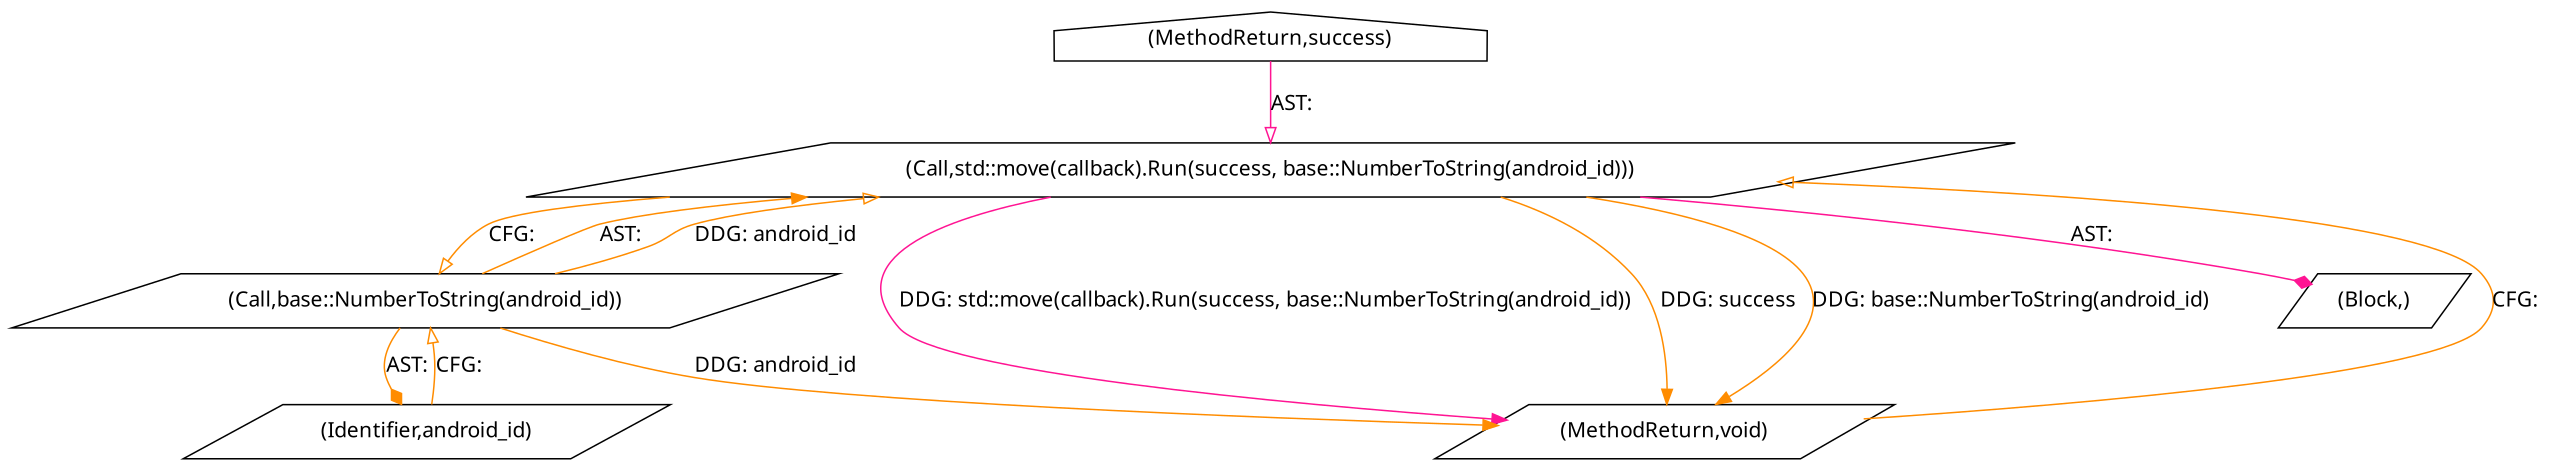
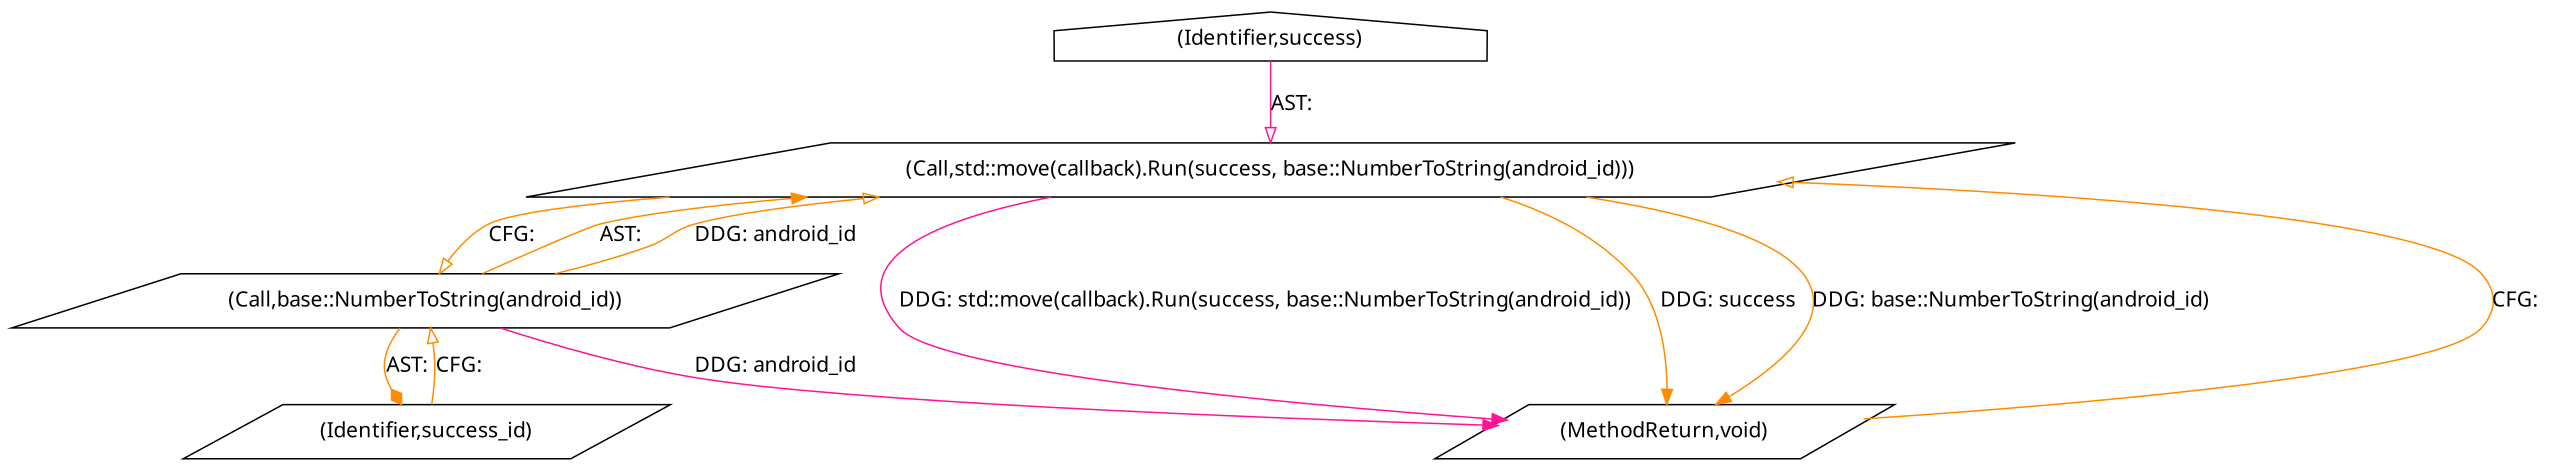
node "(MethodReturn,success)": label "(MethodReturn,success)" -> "(Identifier,success)"
node "(Block,)": removed
edge "(Call,base::NumberToString(android_id))" -> "(MethodReturn,void)": color darkorange -> deeppink
node "(Identifier,android_id)": label "(Identifier,android_id)" -> "(Identifier,success_id)"
